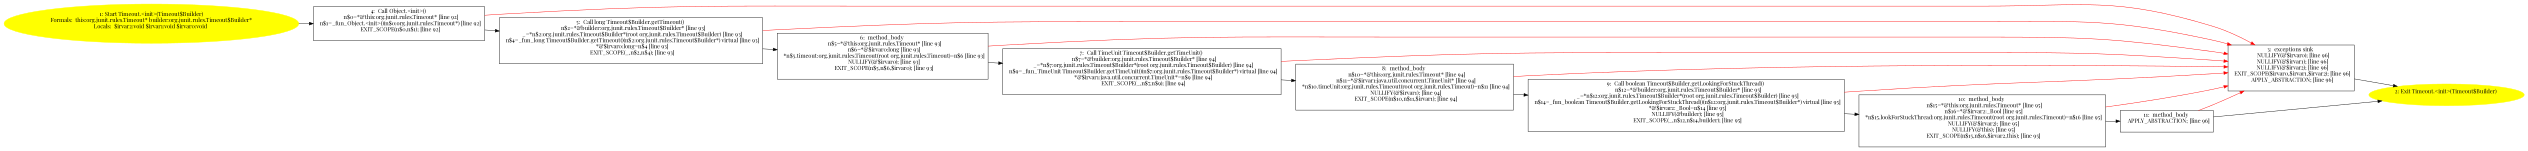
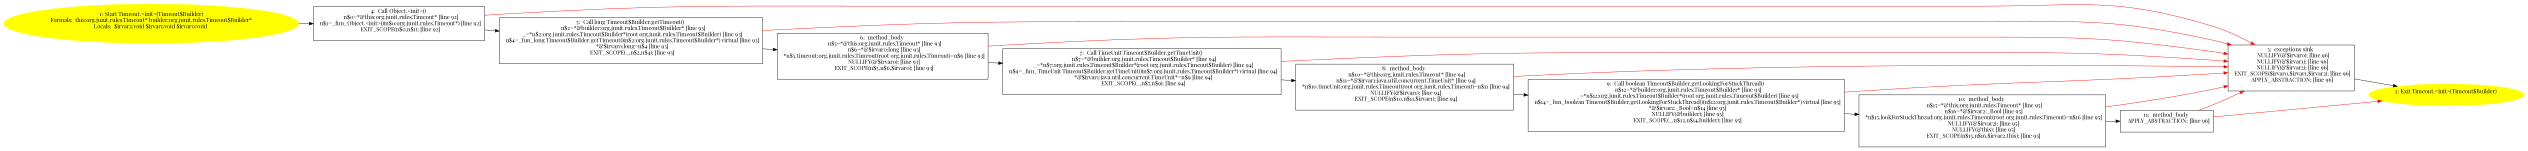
edge "11:  method_body APPLY_ABSTRACTION; [line 96]" -> "2: Exit Timeout.<init>(Timeout$Builder)": color black -> red
